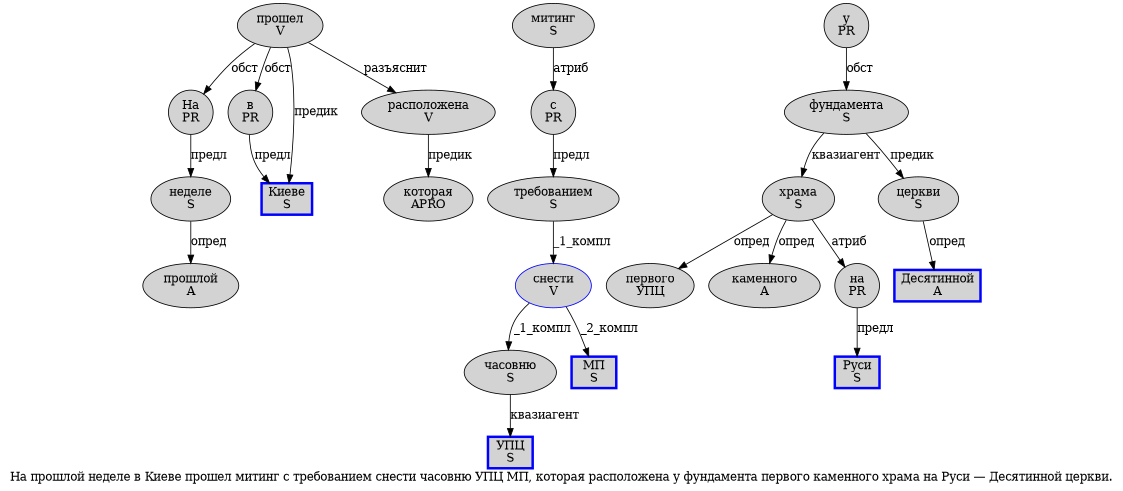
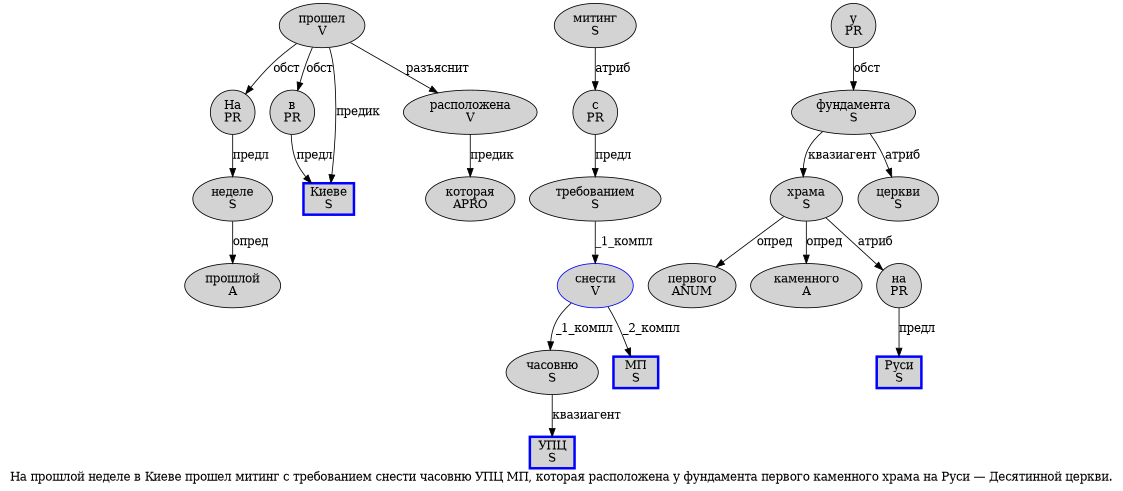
edge "фундамента S" -> "церкви S": label "предик" -> "атриб"
node "первого УПЦ": label "первого УПЦ" -> "первого ANUM"
node "Десятинной A": removed
